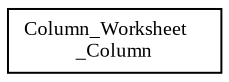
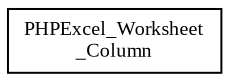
node "Column_Worksheet _Column": label "Column_Worksheet _Column" -> "PHPExcel_Worksheet _Column"
